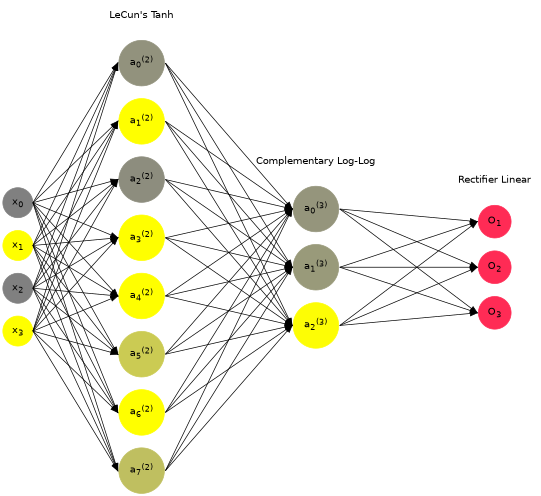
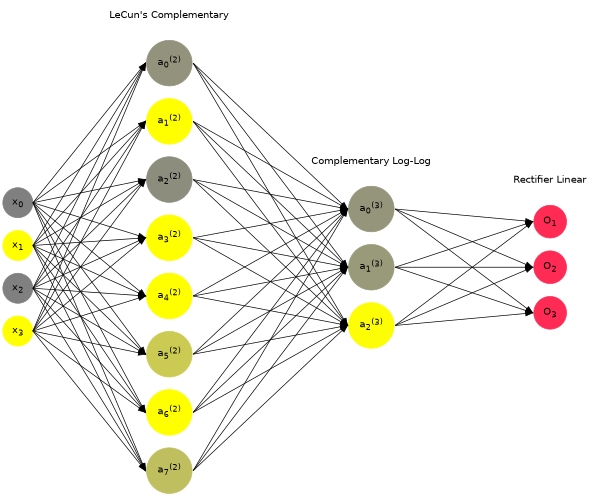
node "LeCun's Tanh": label "LeCun's Tanh" -> "LeCun's Complementary"
